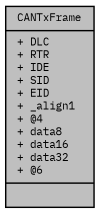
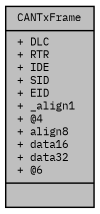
node "CANTxFrame": text "+ data8" -> "+ align8"
